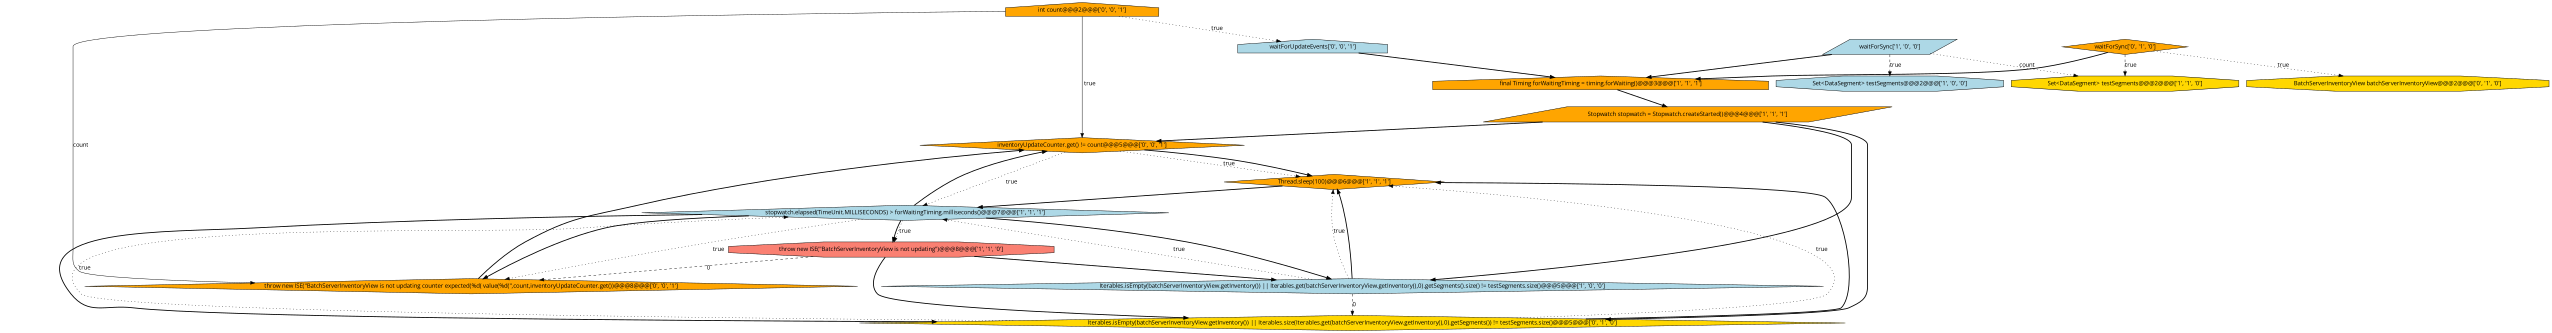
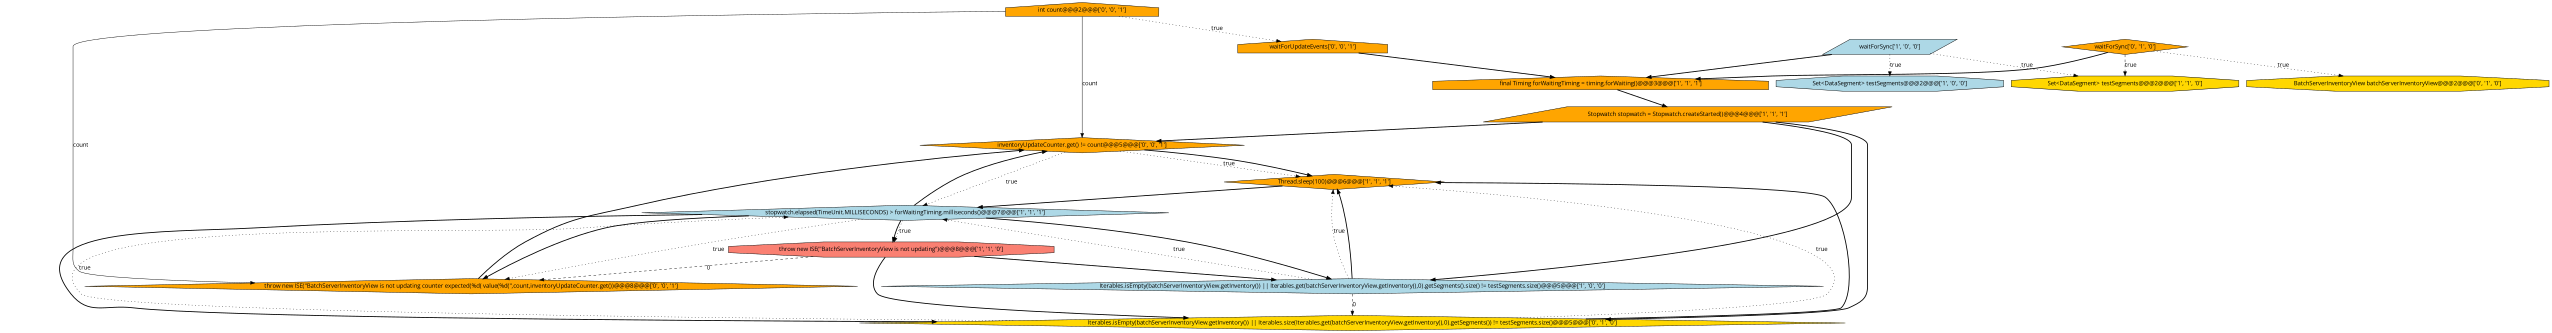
node "waitForUpdateEvents['0', '0', '1']": fillcolor lightblue -> orange
edge "waitForSync['1', '0', '0']" -> "Set<DataSegment> testSegments@@@2@@@['1', '0', '0']": style dashed -> dotted
edge "waitForSync['1', '0', '0']" -> "Set<DataSegment> testSegments@@@2@@@['1', '1', '0']": label "count" -> "true"
edge "int count@@@2@@@['0', '0', '1']" -> "inventoryUpdateCounter.get() != count@@@5@@@['0', '0', '1']": label "true" -> "count"
